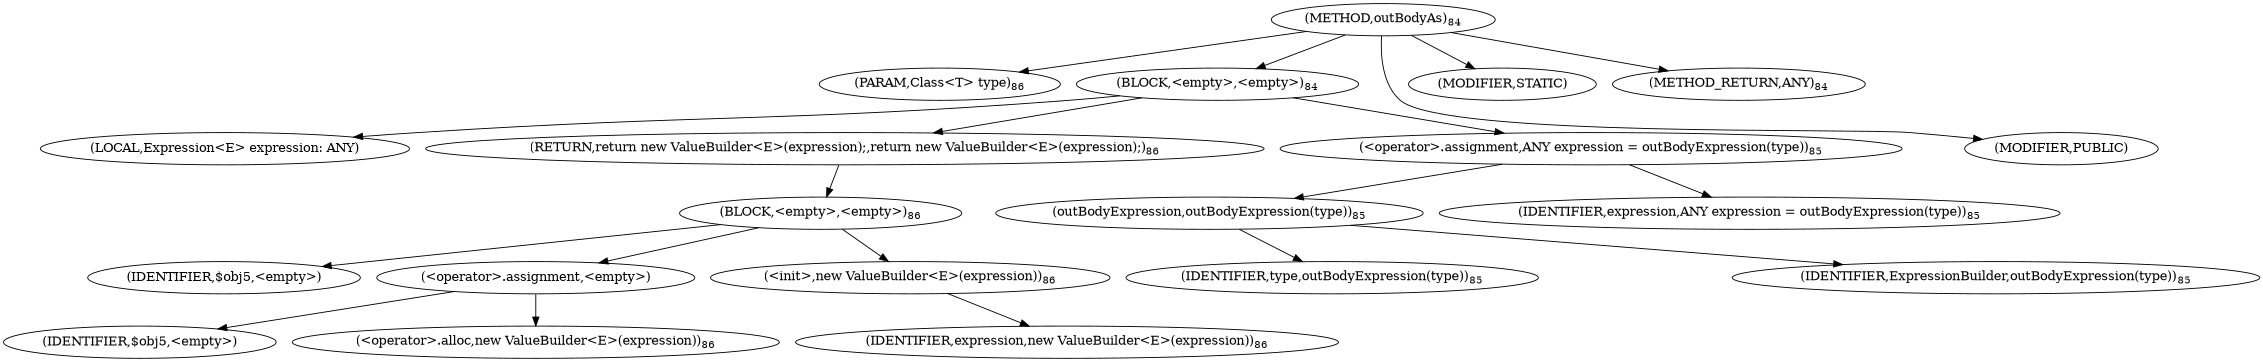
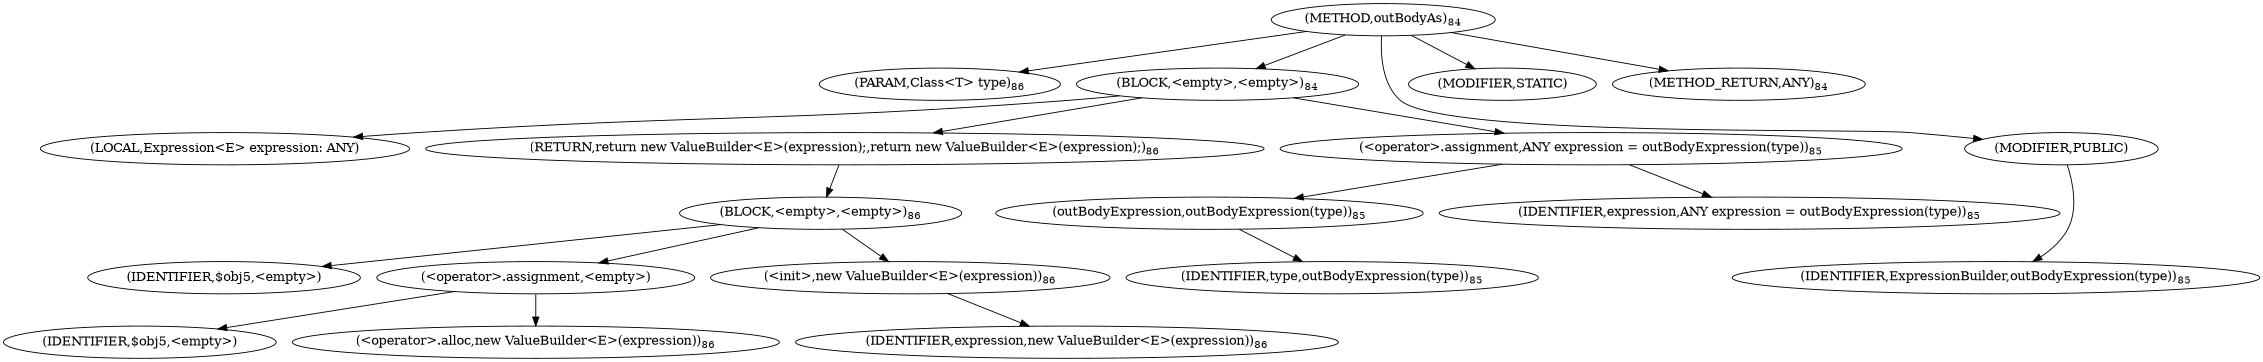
edge "(outBodyExpression,outBodyExpression(type))" -> "(IDENTIFIER,ExpressionBuilder,outBodyExpression(type))": now "(MODIFIER,PUBLIC)" -> "(IDENTIFIER,ExpressionBuilder,outBodyExpression(type))"
